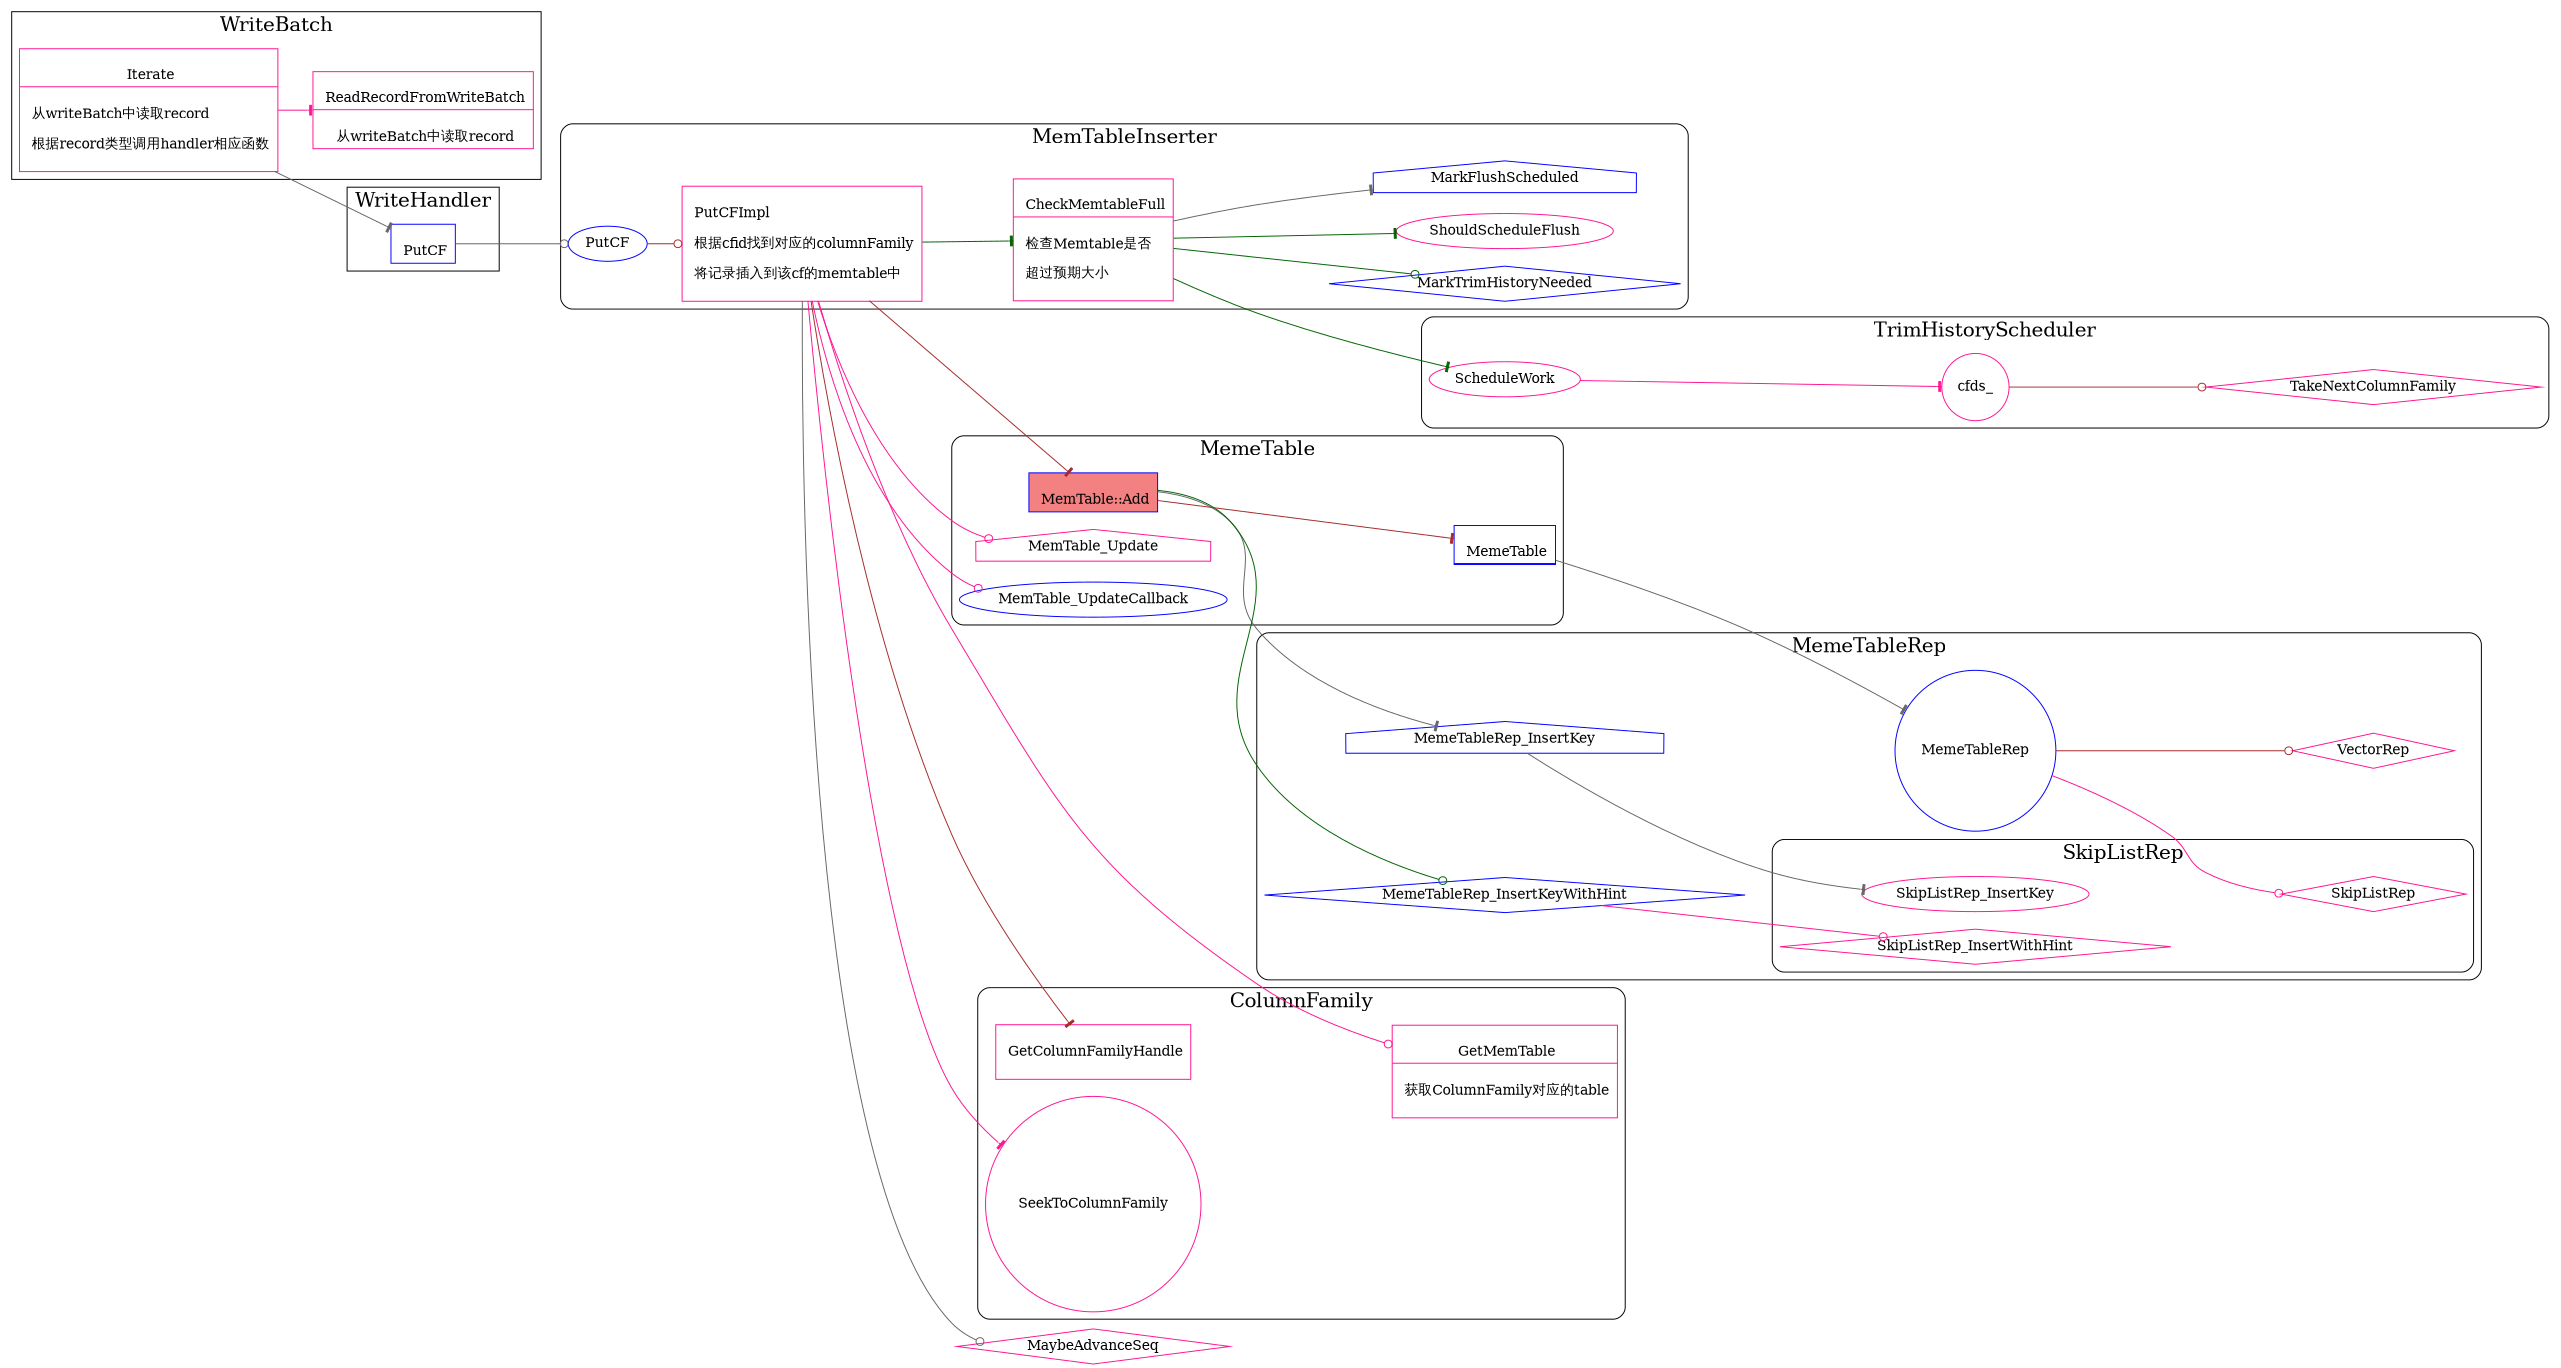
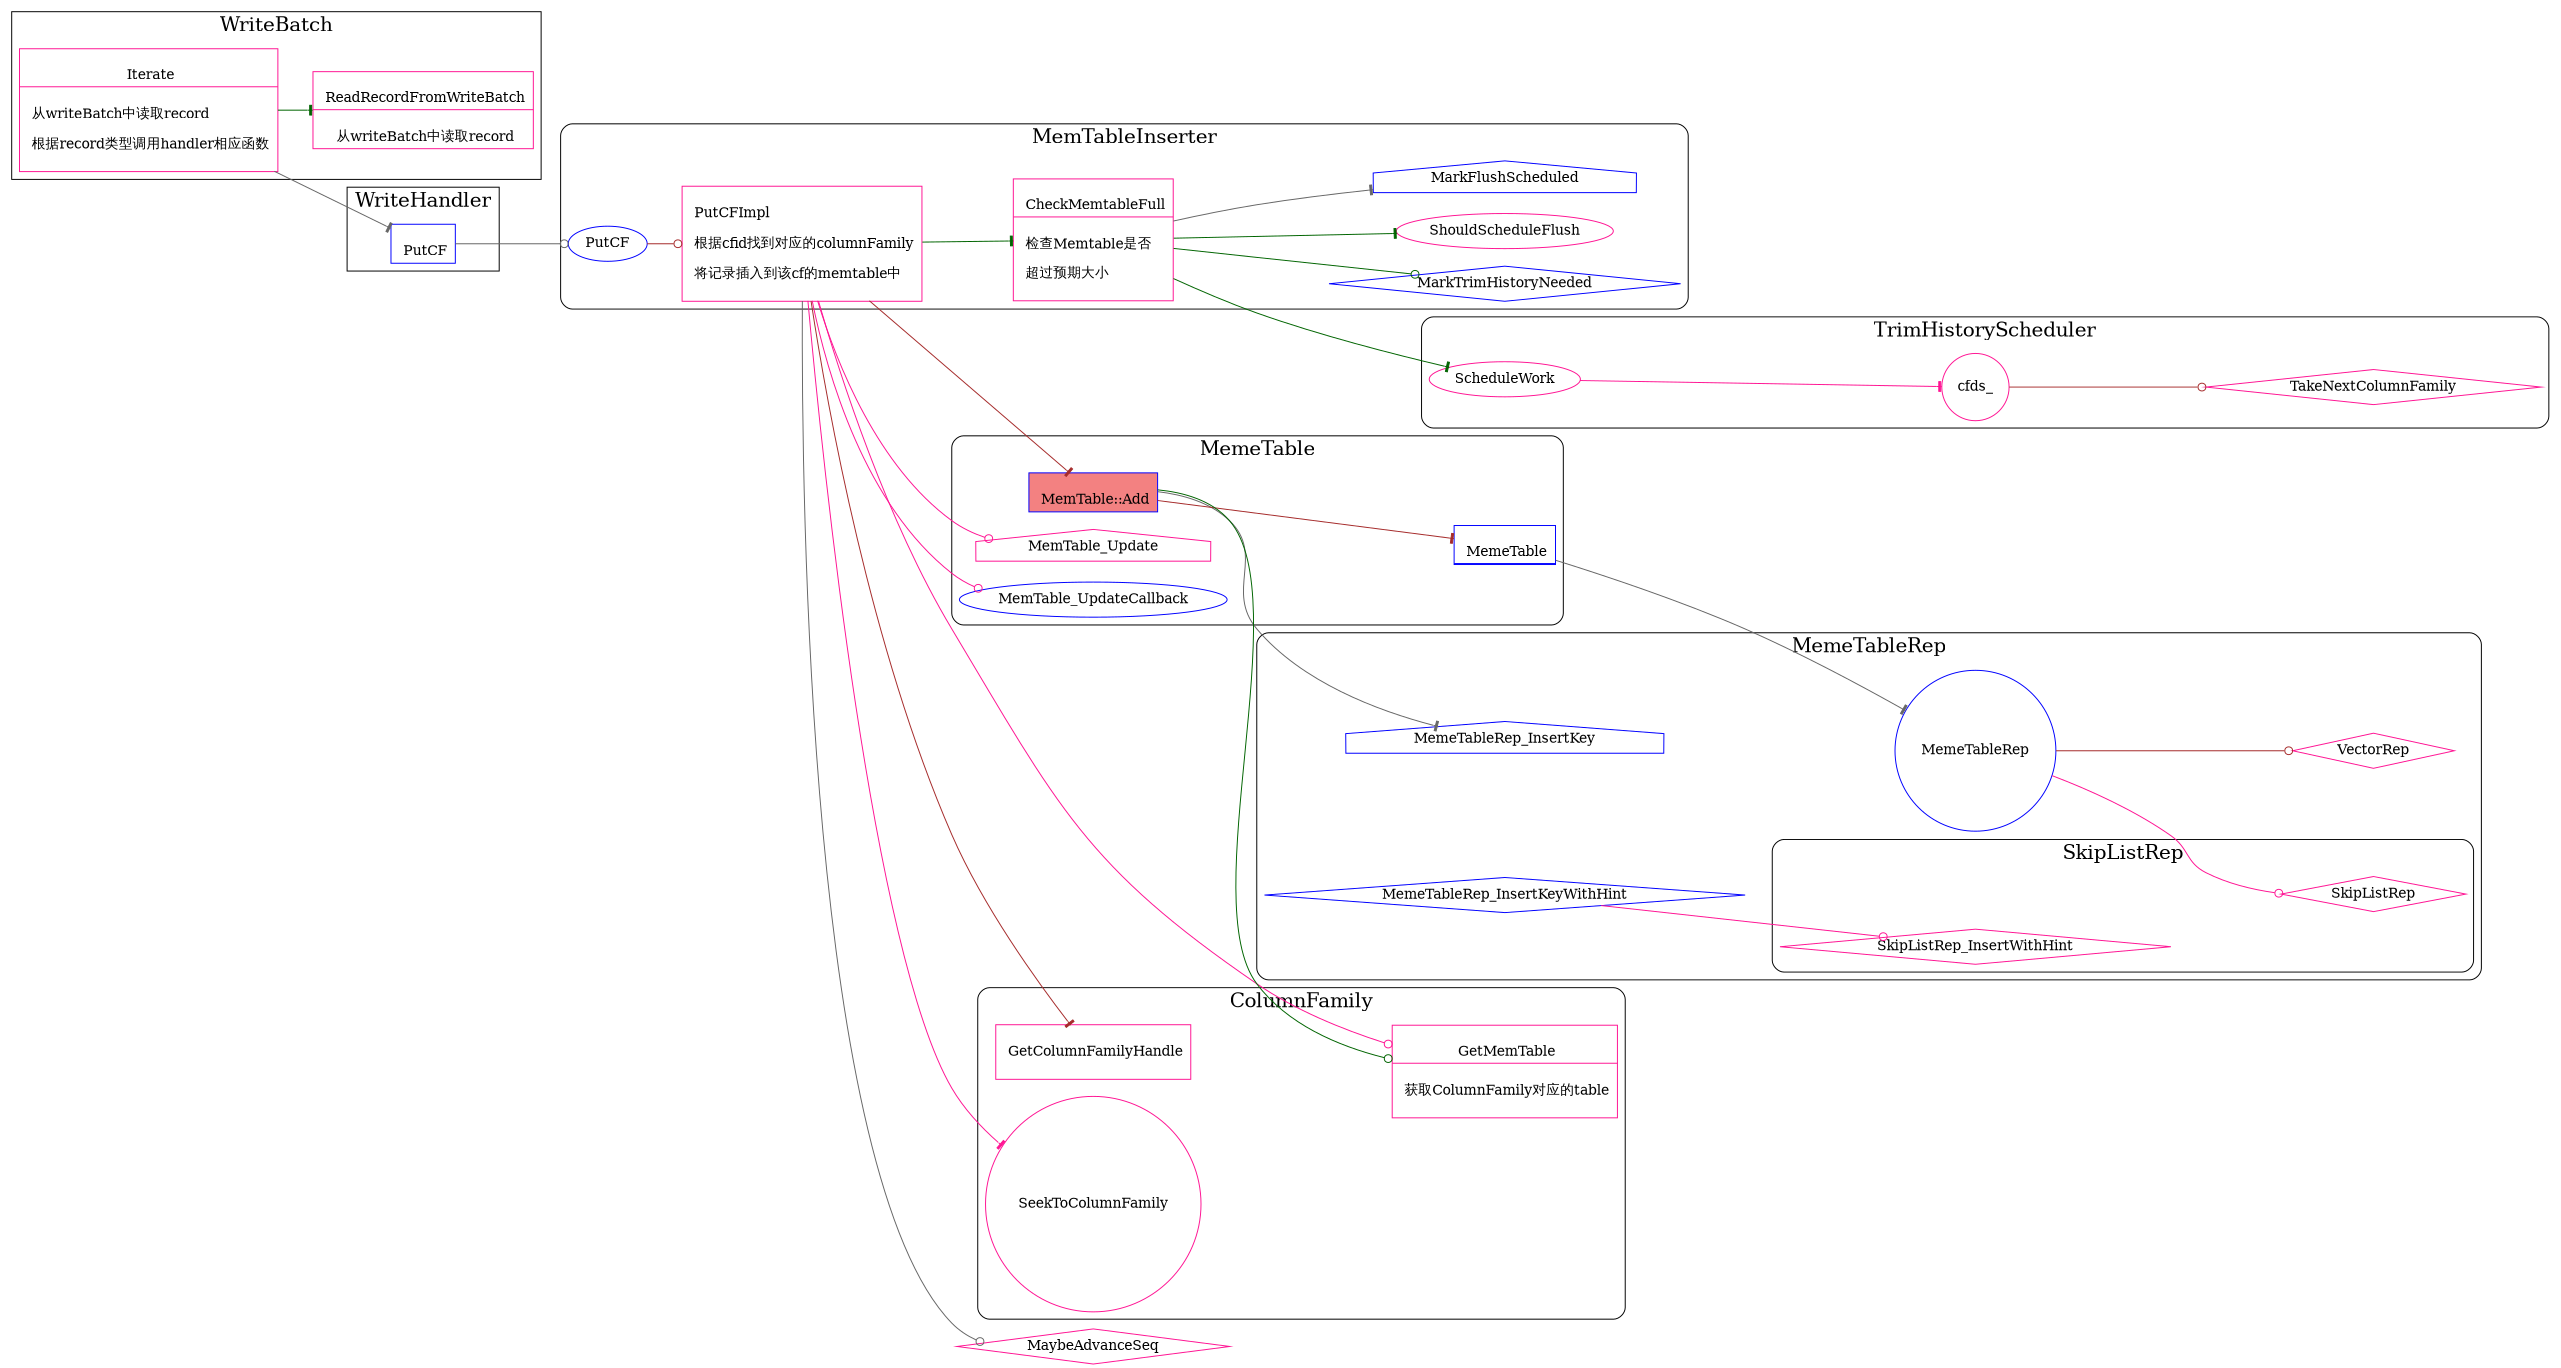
edge "Iterate" -> "ReadRecordFromWriteBatch": color deeppink -> darkgreen
edge "MemTable::Add" -> "MemeTableRep_InsertKeyWithHint": now "MemTable::Add" -> "GetMemTable"
node "SkipListRep_InsertKey": removed
